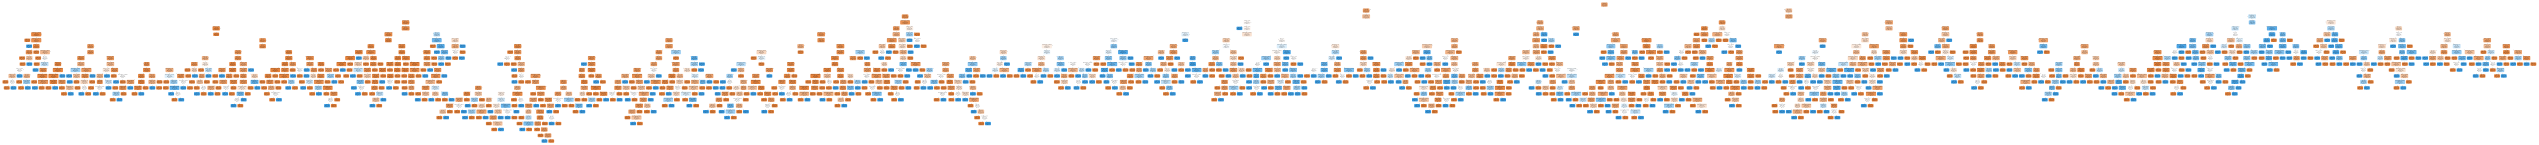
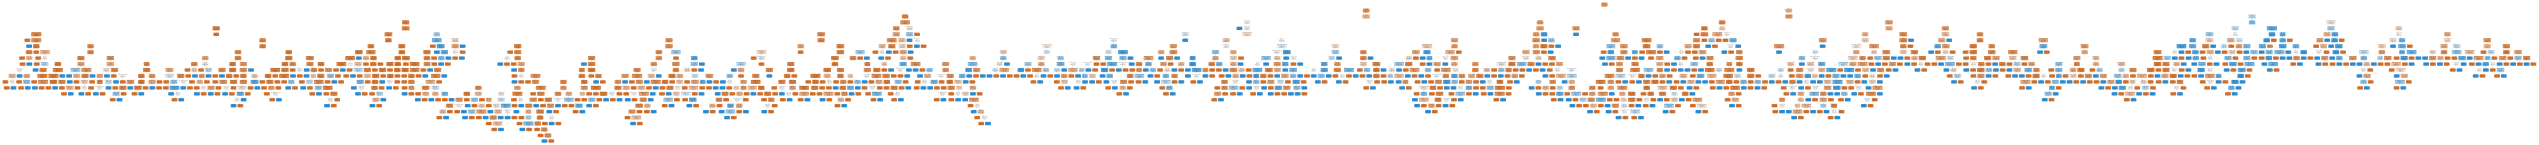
node "gini = 0.0 samples = 0.7% value = [0.0, 1.0] class = x": fillcolor #399de5 -> #e99356
node "gini = 0.0 samples = 1.5% value = [1.0, 0.0] class = E": fillcolor #e58139 -> #ffffff
